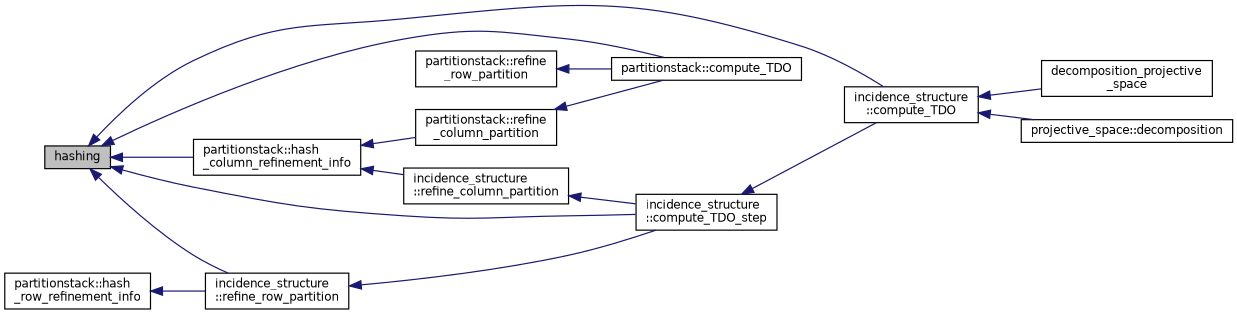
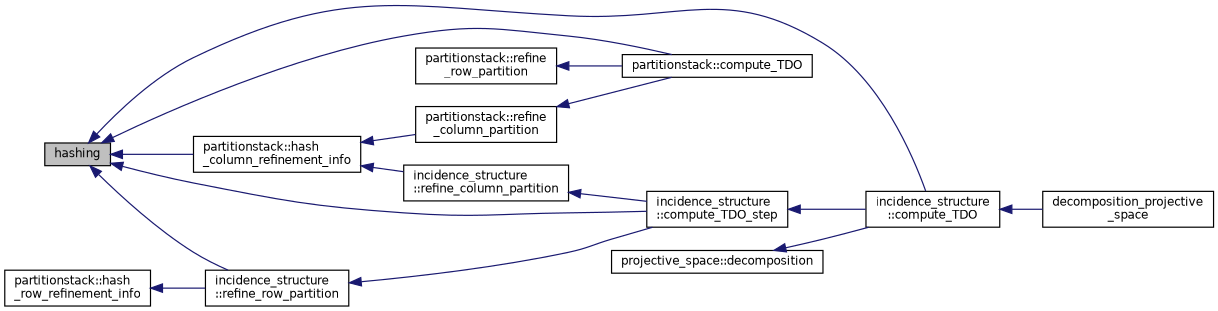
edge "projective_space::decomposition" -> "incidence_structure ::compute_TDO": reversed
